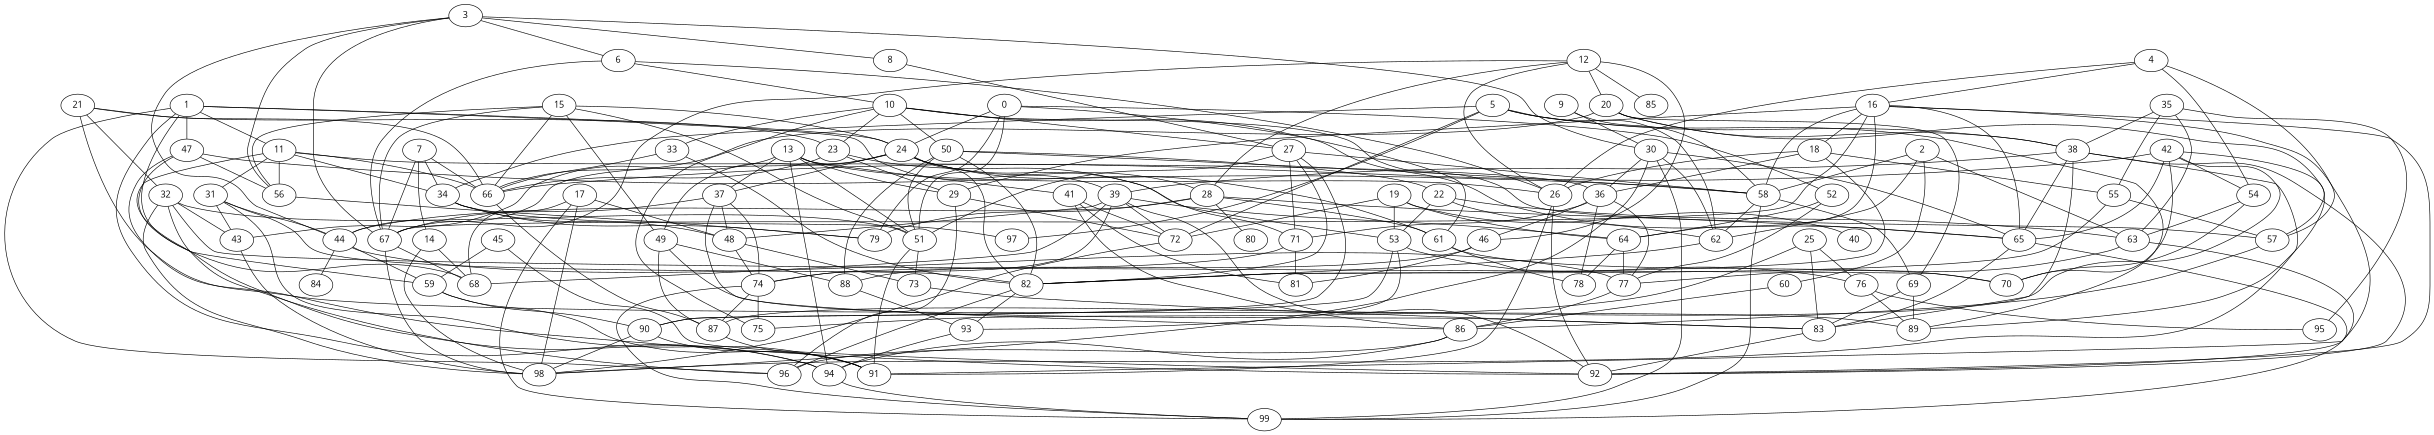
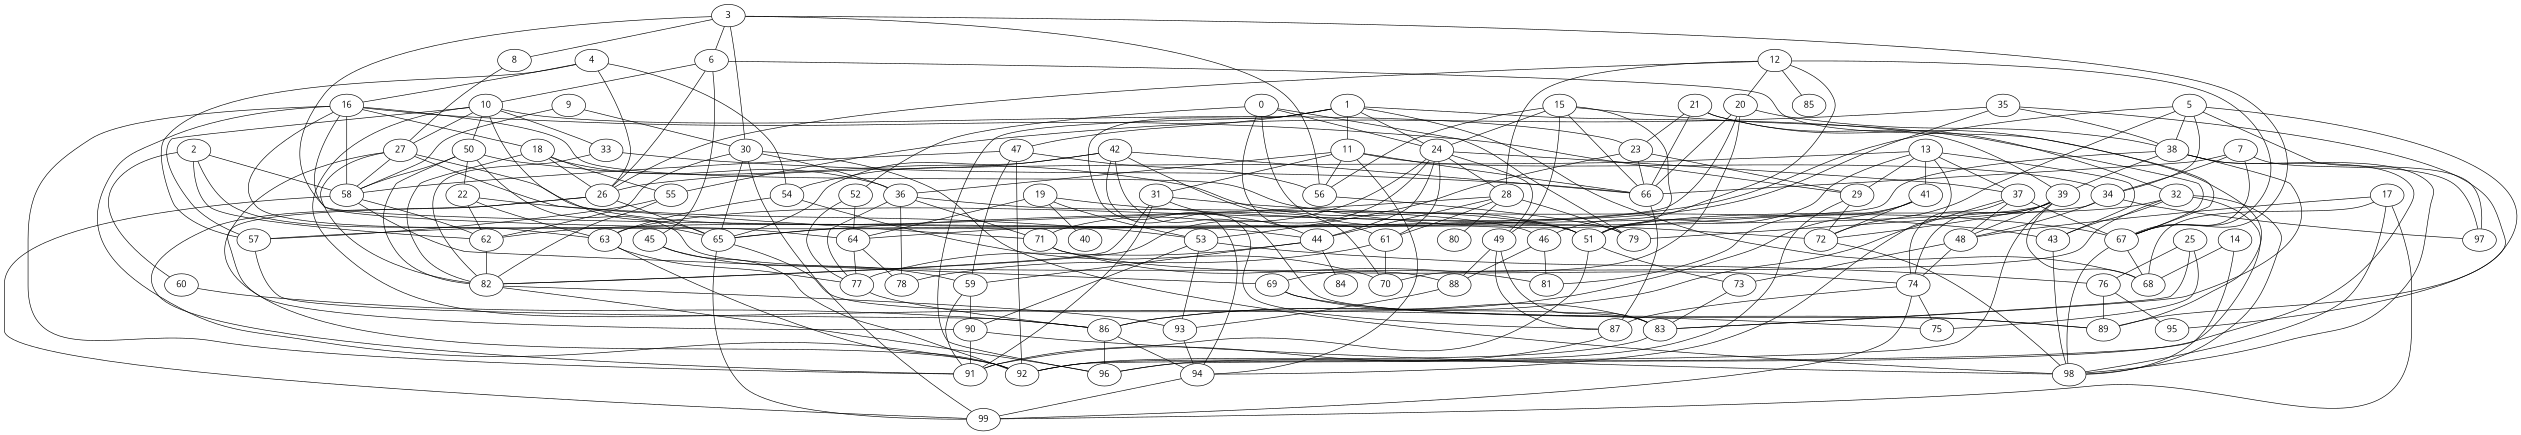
edge "6" -- "45": added
edge "7" -- "14": now "7" -- "97"
edge "26" -- "65": added
